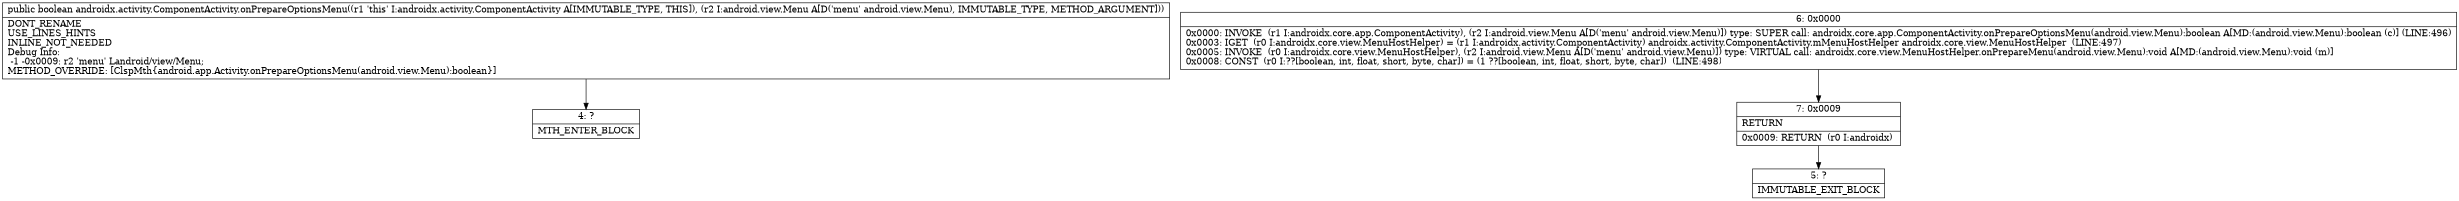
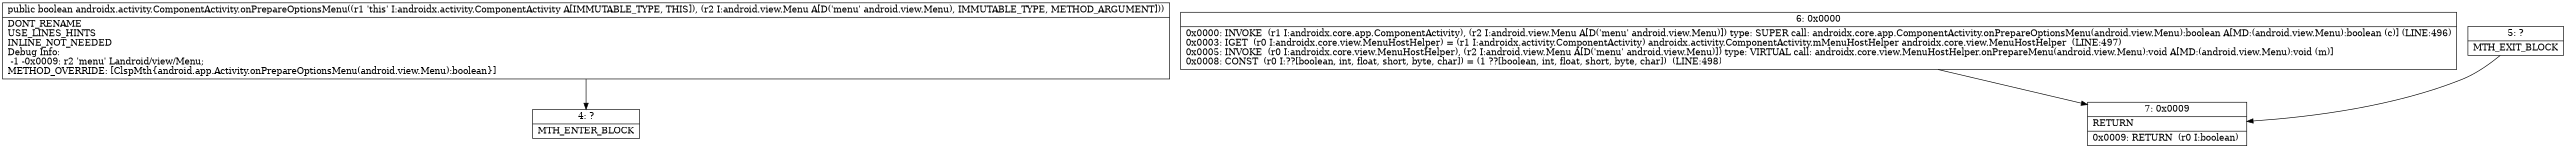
node "7: 0x0009": text "0x0009: RETURN  (r0 I:androidx)" -> "0x0009: RETURN  (r0 I:boolean)"
edge "7: 0x0009" -> "5: ?": reversed
node "5: ?": text "IMMUTABLE_EXIT_BLOCK" -> "MTH_EXIT_BLOCK"
